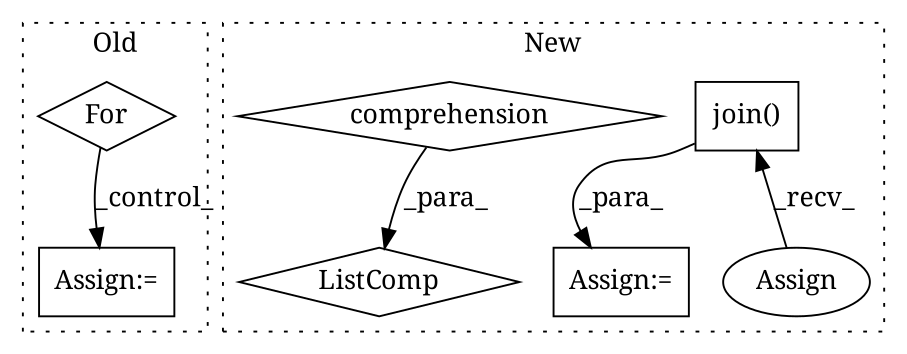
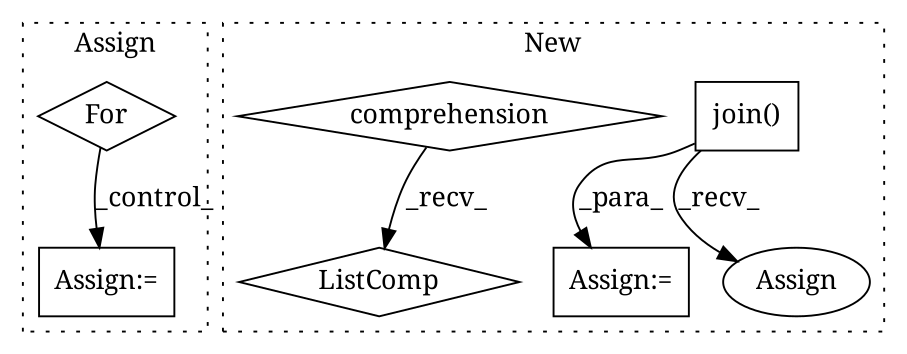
cluster "Old": label "Old" -> "Assign"
edge "comprehension" -> "ListComp": label "_para_" -> "_recv_"
edge "Assign" -> "join()": reversed
